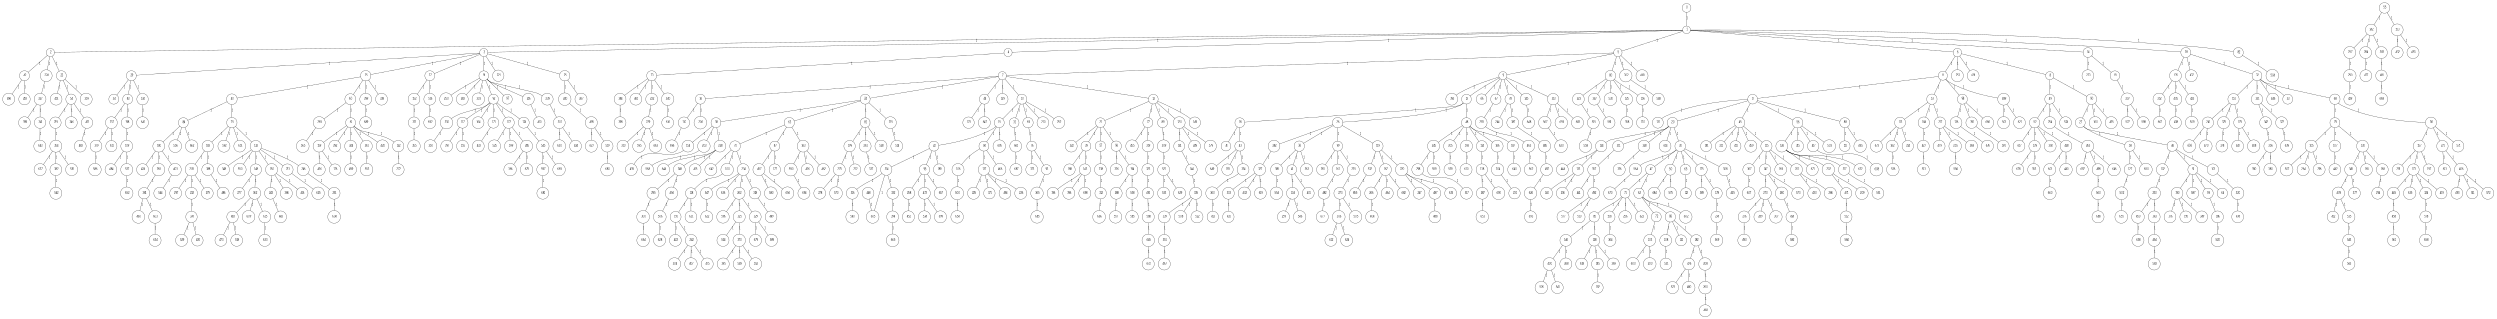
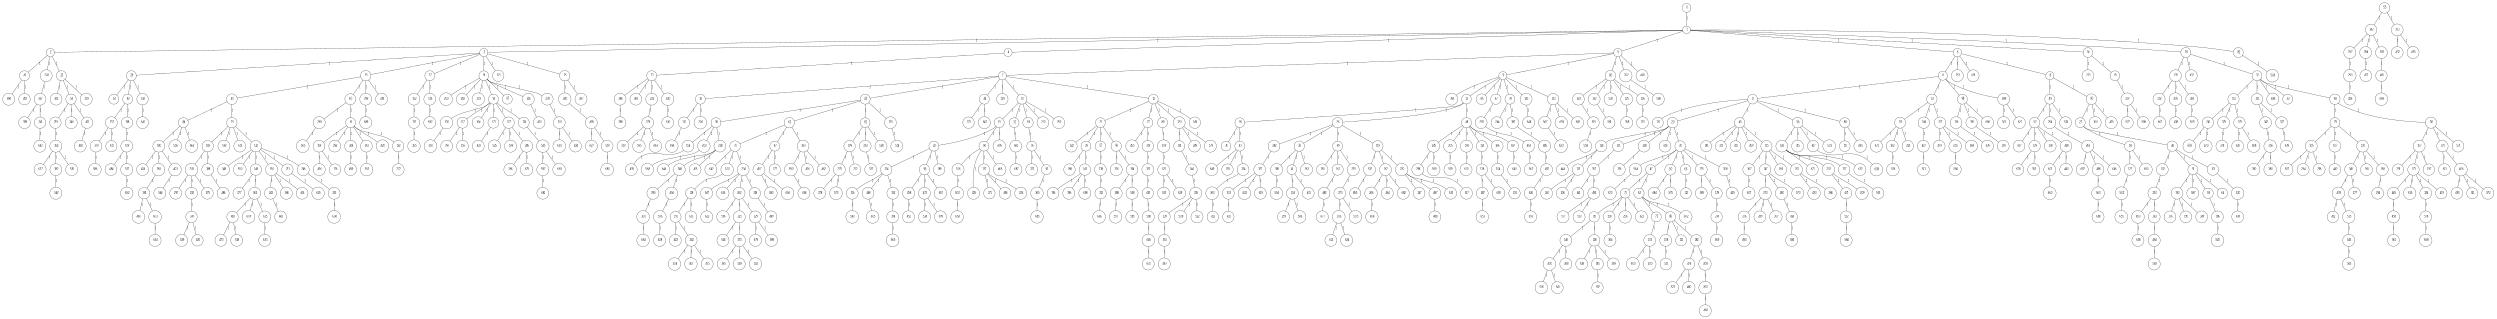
edge "137" -- "225": now "94" -- "225"
edge "314" -- "605": now "314" -- "448"
